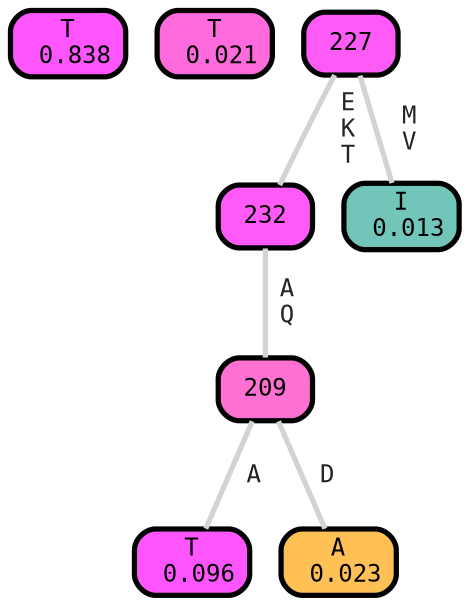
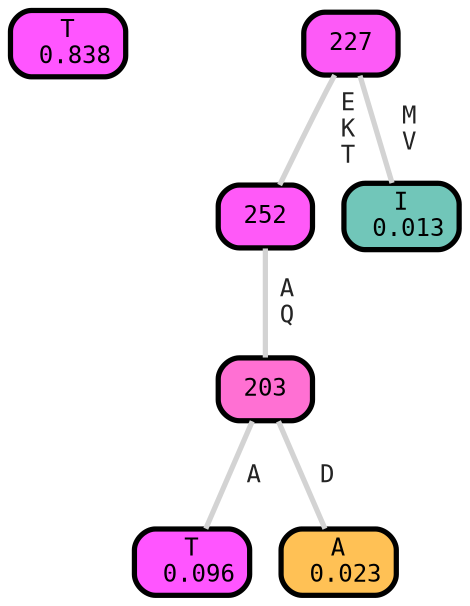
node "T 0.021": removed
node "232": label "232" -> "252"
node "209": label "209" -> "203"
